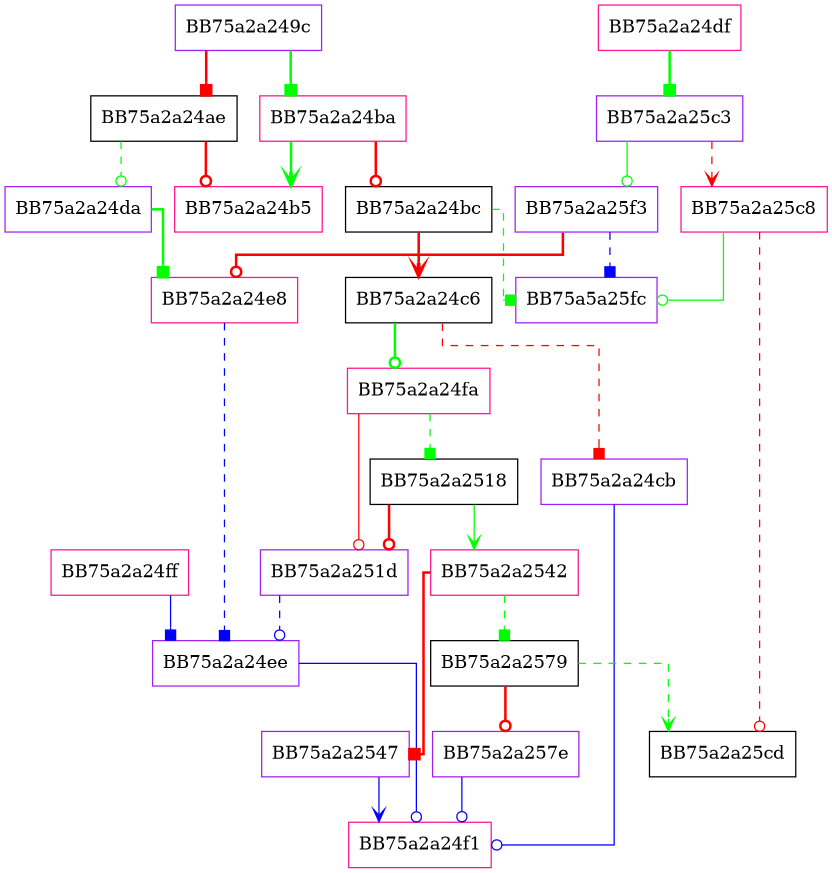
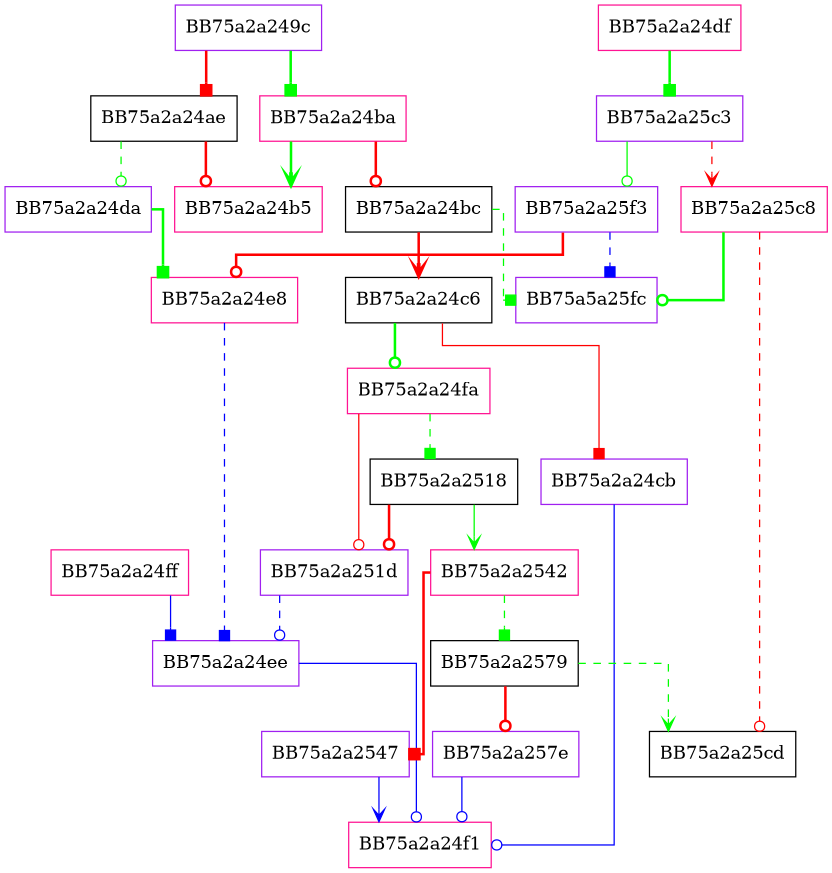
edge "BB75a2a25c8" -> "BB75a5a25fc": style solid -> bold
edge "BB75a2a24c6" -> "BB75a2a24cb": style dashed -> solid
